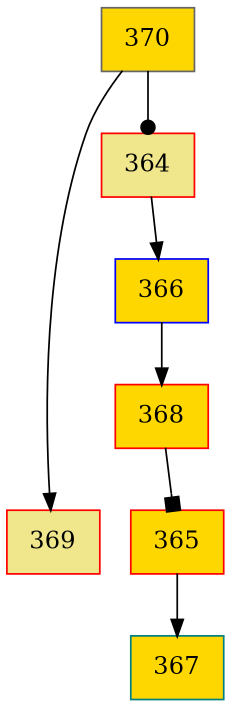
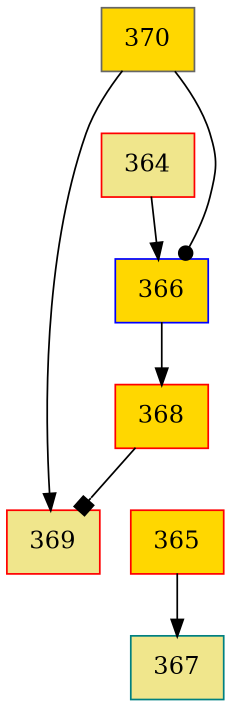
edge "370" -> "364": now "370" -> "366"
edge "368" -> "365": now "368" -> "369"
node "367": fillcolor gold -> khaki
